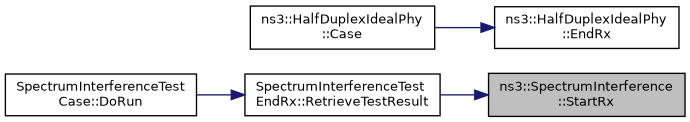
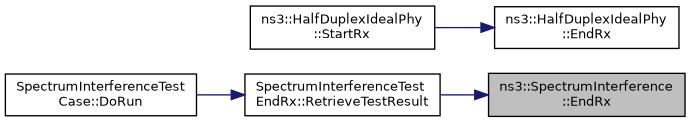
node "ns3::HalfDuplexIdealPhy ::Case": label "ns3::HalfDuplexIdealPhy ::Case" -> "ns3::HalfDuplexIdealPhy ::StartRx"
node "ns3::SpectrumInterference ::StartRx": label "ns3::SpectrumInterference ::StartRx" -> "ns3::SpectrumInterference ::EndRx"
